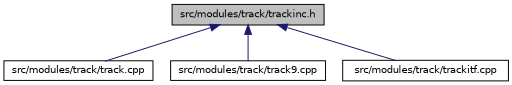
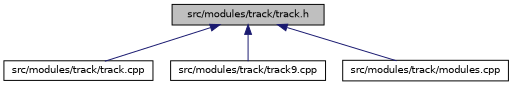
node "src/modules/track/trackinc.h": label "src/modules/track/trackinc.h" -> "src/modules/track/track.h"
node "src/modules/track/trackitf.cpp": label "src/modules/track/trackitf.cpp" -> "src/modules/track/modules.cpp"
